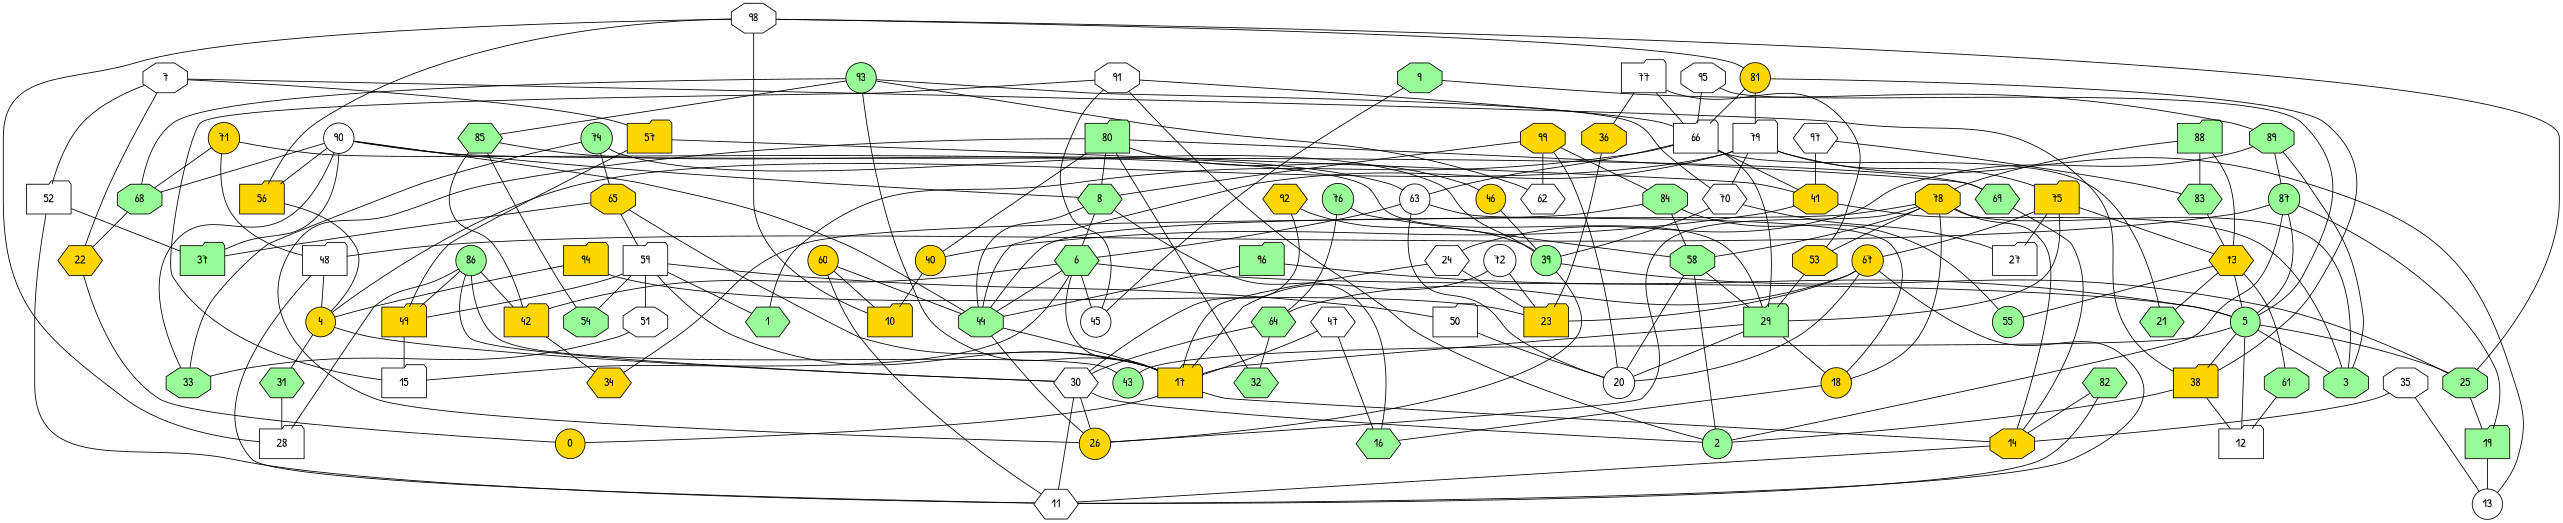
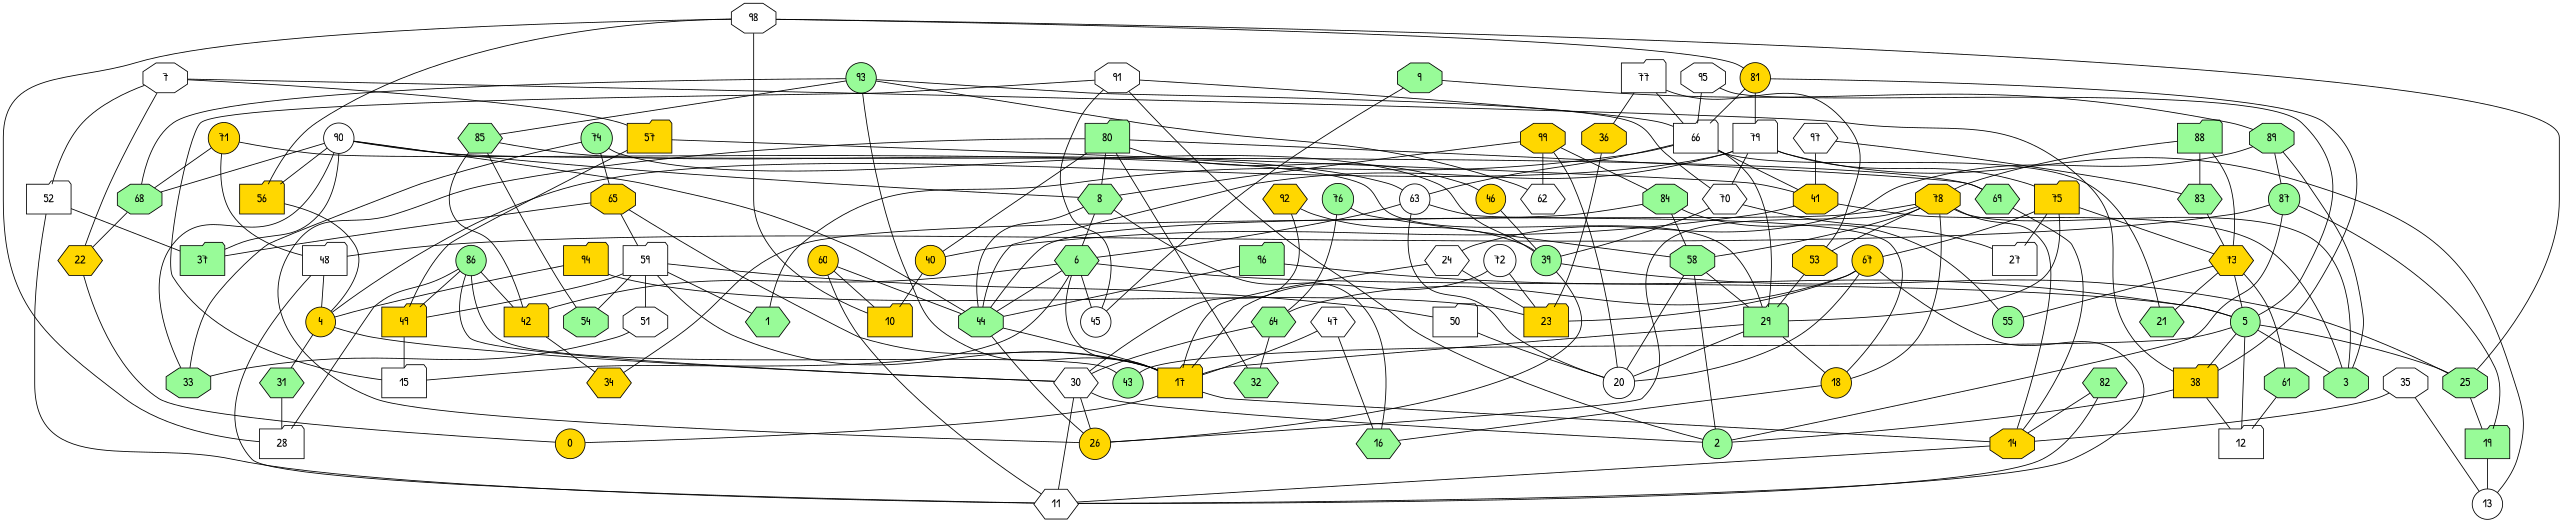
edge "87" -- "5": removed
